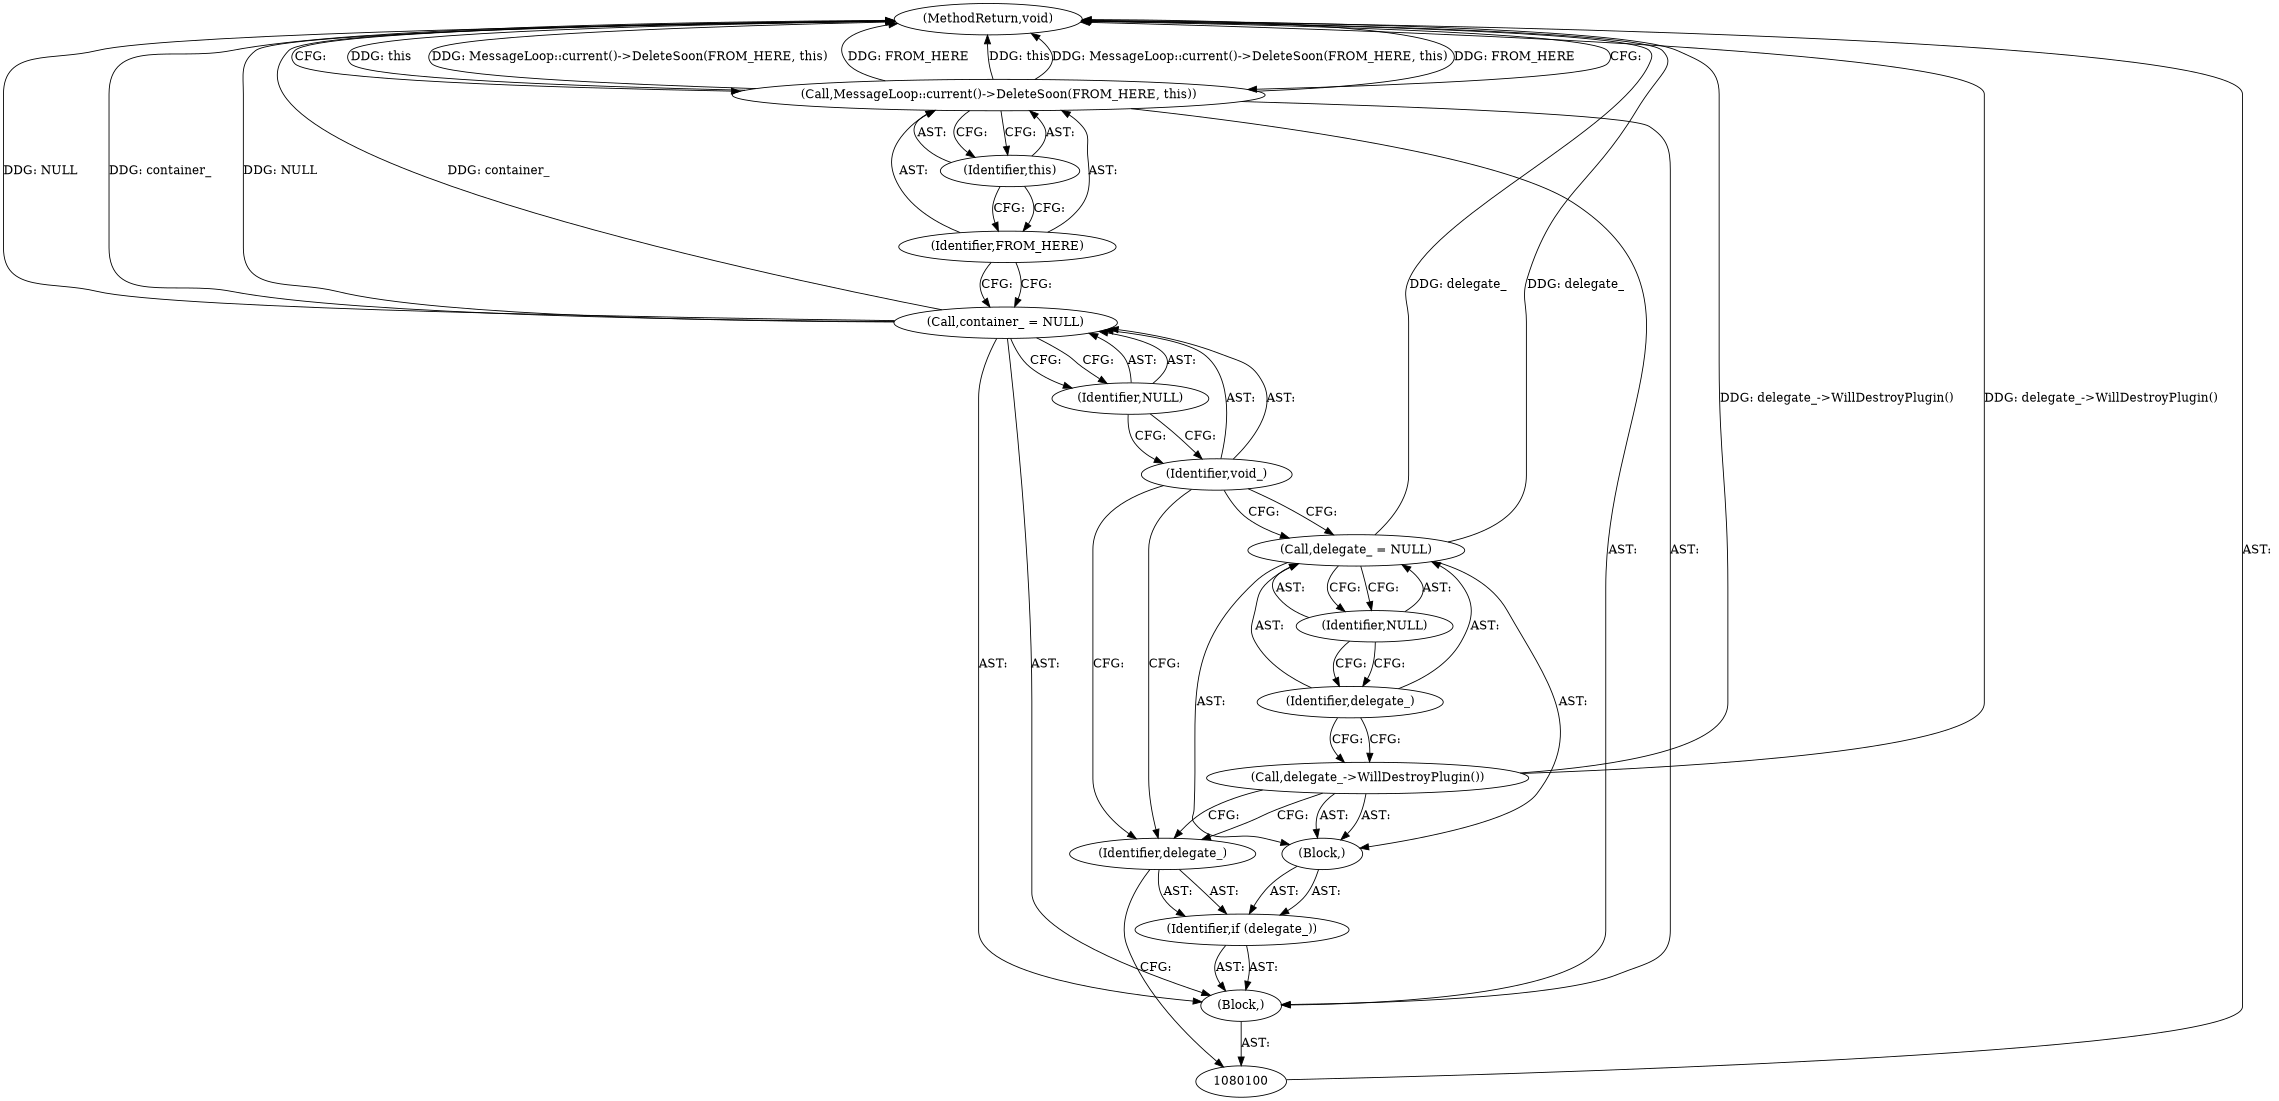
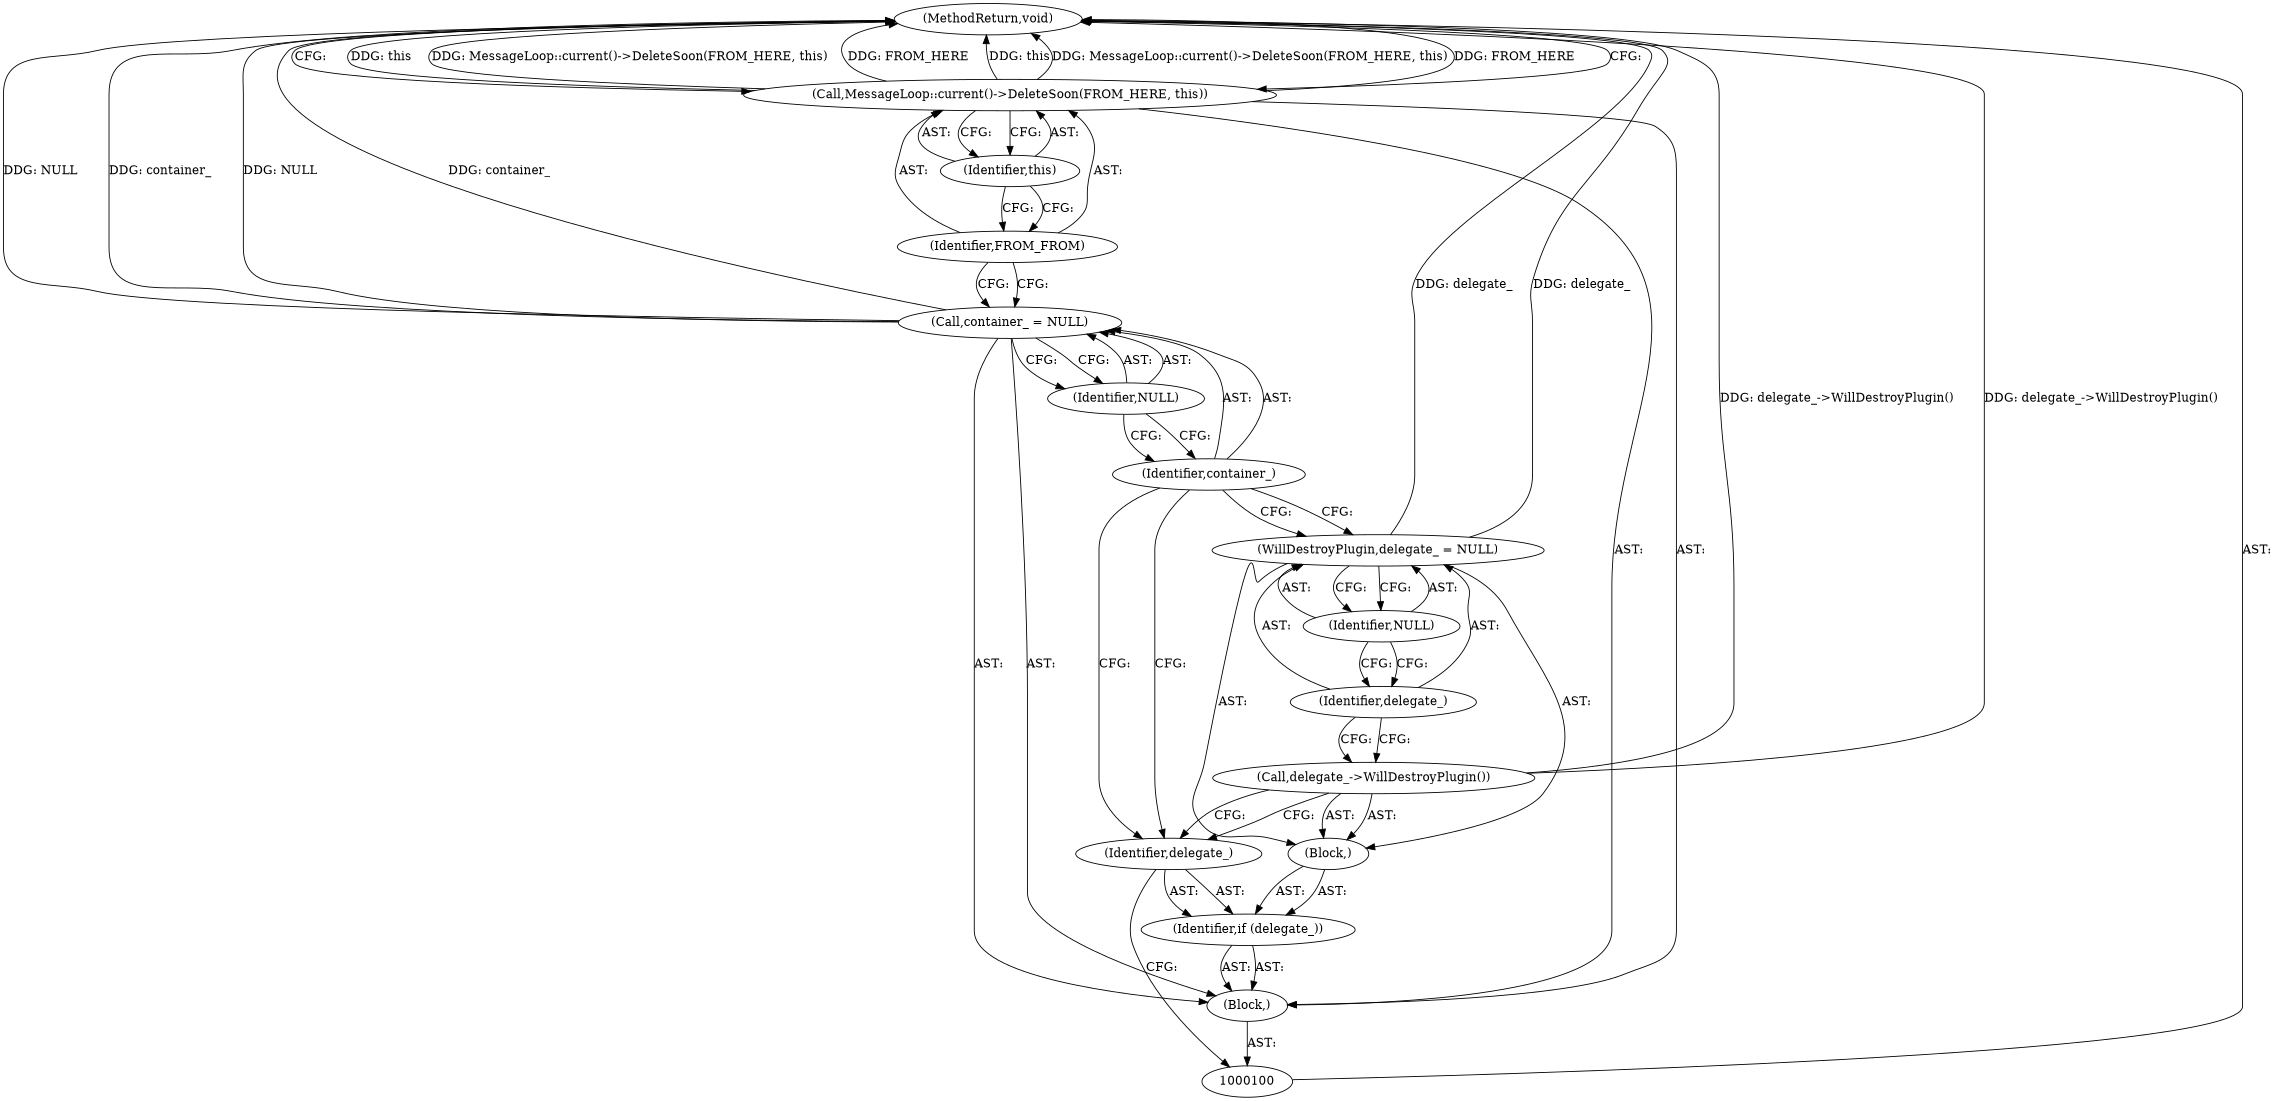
node "(Identifier,FROM_HERE)": label "(Identifier,FROM_HERE)" -> "(Identifier,FROM_FROM)"
node "(Identifier,void_)": label "(Identifier,void_)" -> "(Identifier,container_)"
node "(Call,delegate_ = NULL)": label "(Call,delegate_ = NULL)" -> "(WillDestroyPlugin,delegate_ = NULL)"
node "1080100": label "1080100" -> "1000100"
